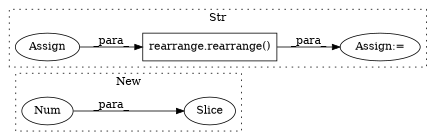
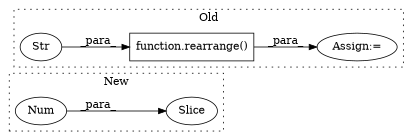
cluster "Str": label "Str" -> "Old"
node "Assign": label "Assign" -> "Str"
node "rearrange.rearrange()": label "rearrange.rearrange()" -> "function.rearrange()"
